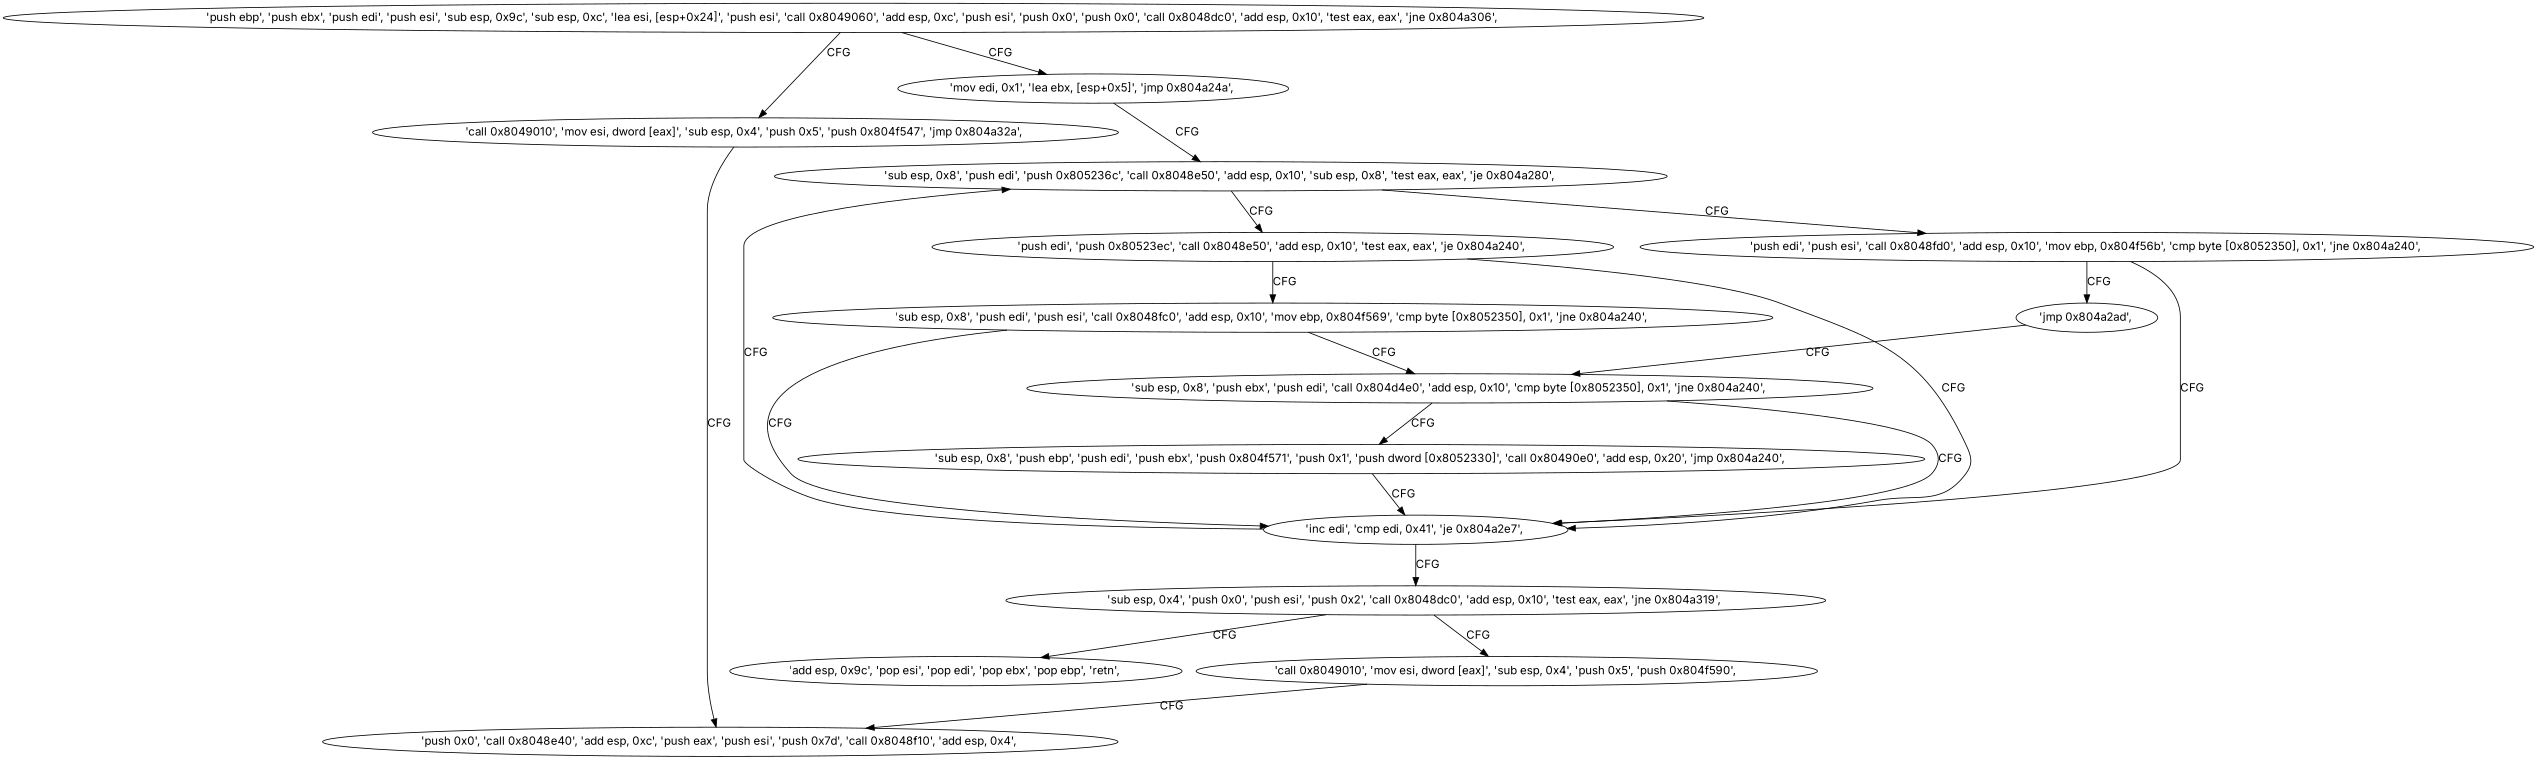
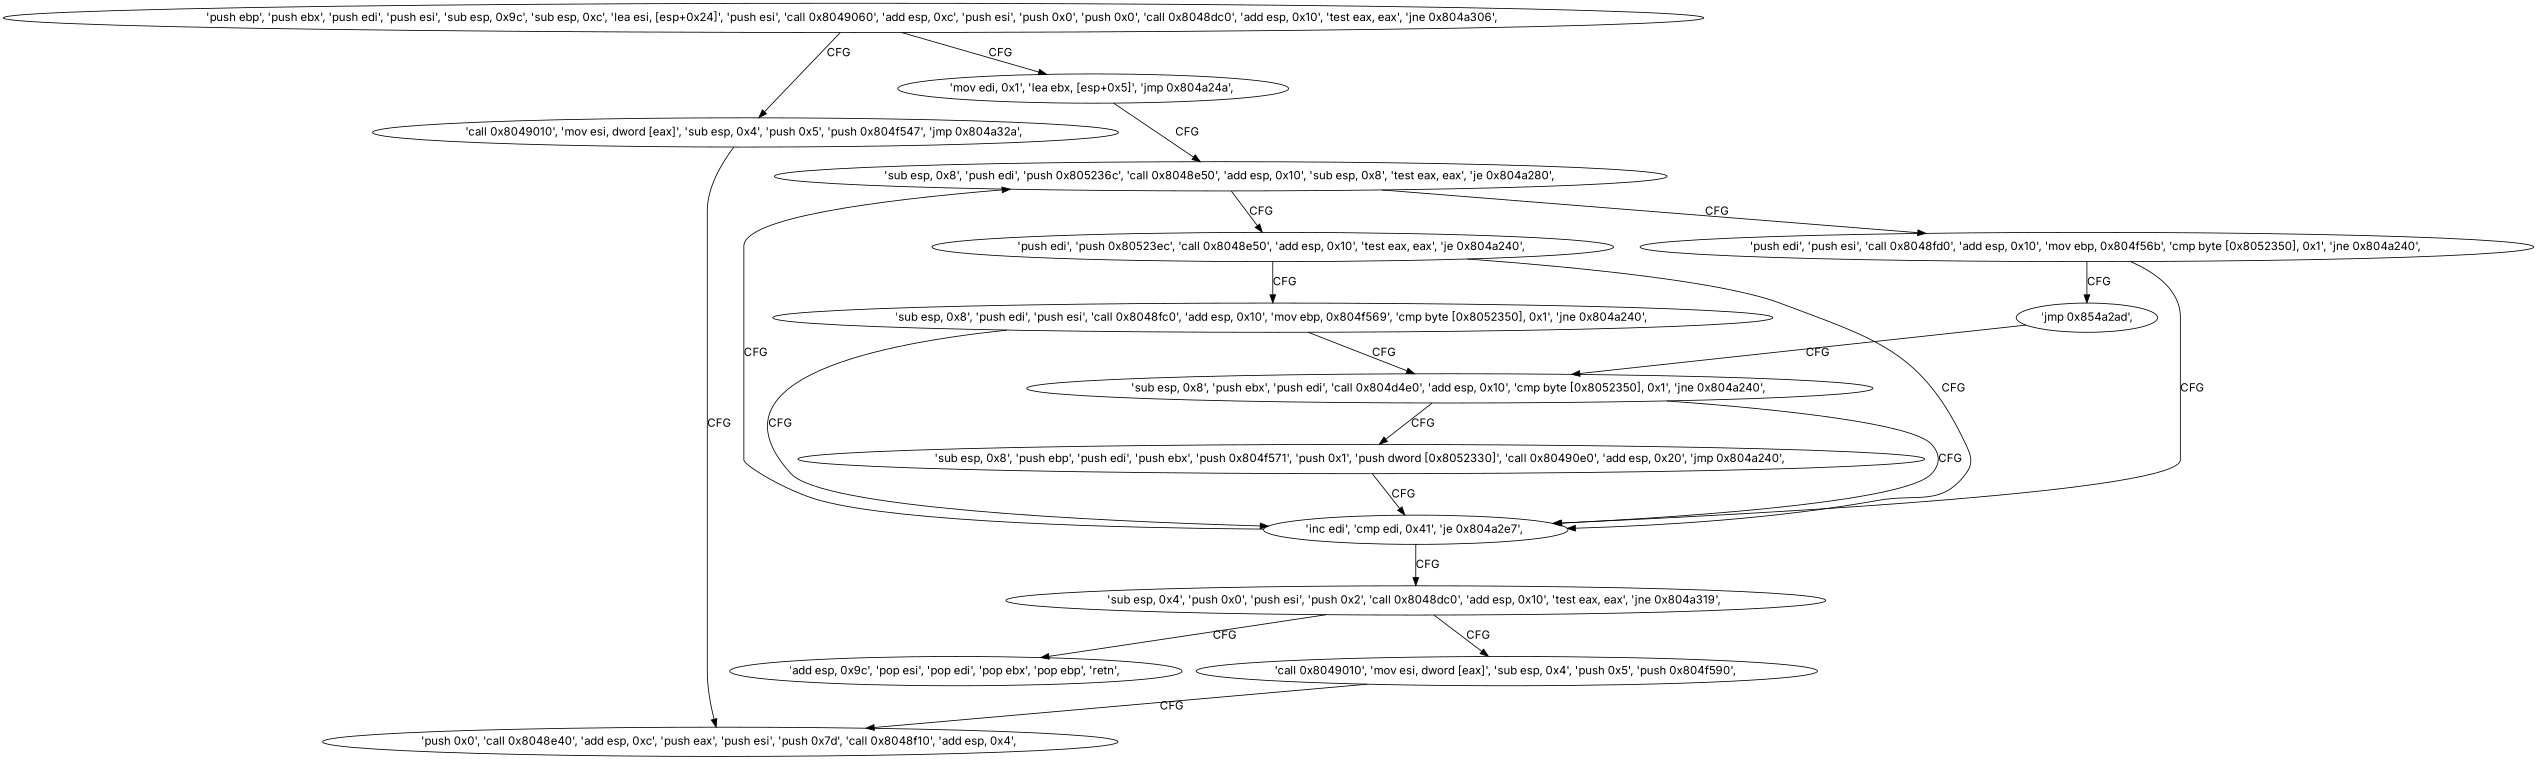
node "'jmp 0x804a2ad',": label "'jmp 0x804a2ad'," -> "'jmp 0x854a2ad',"
